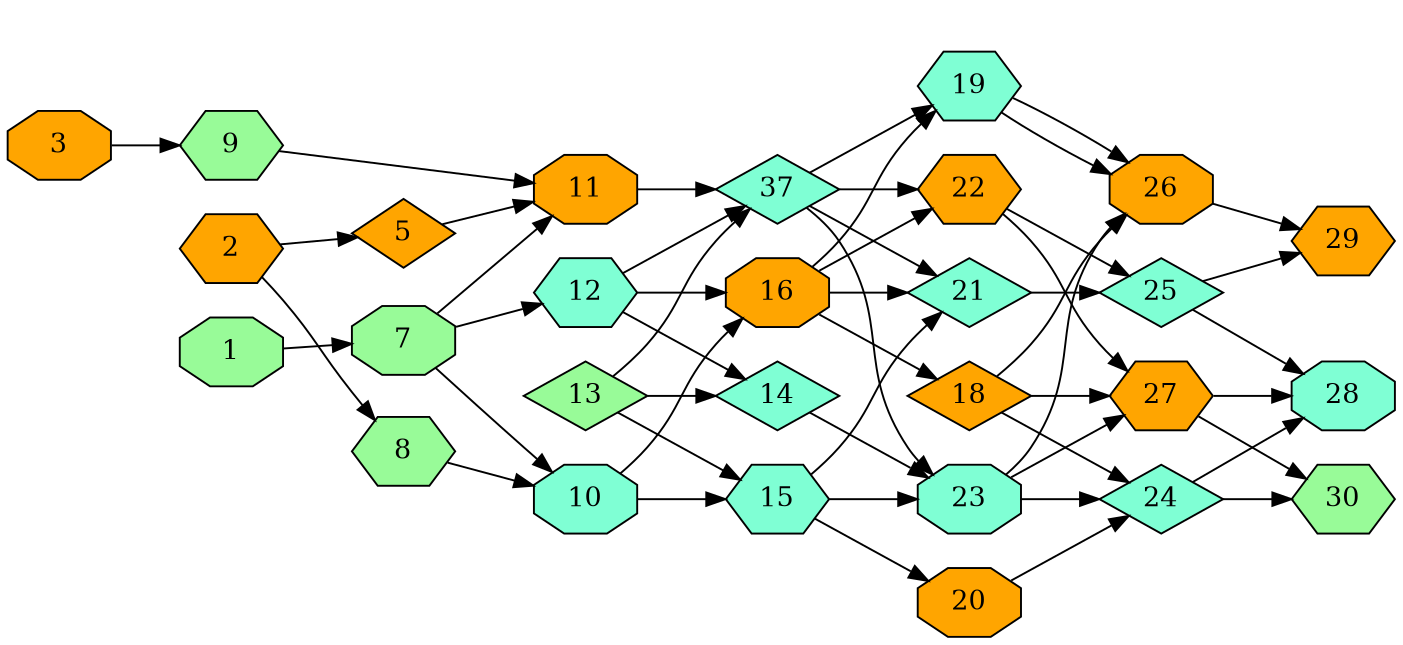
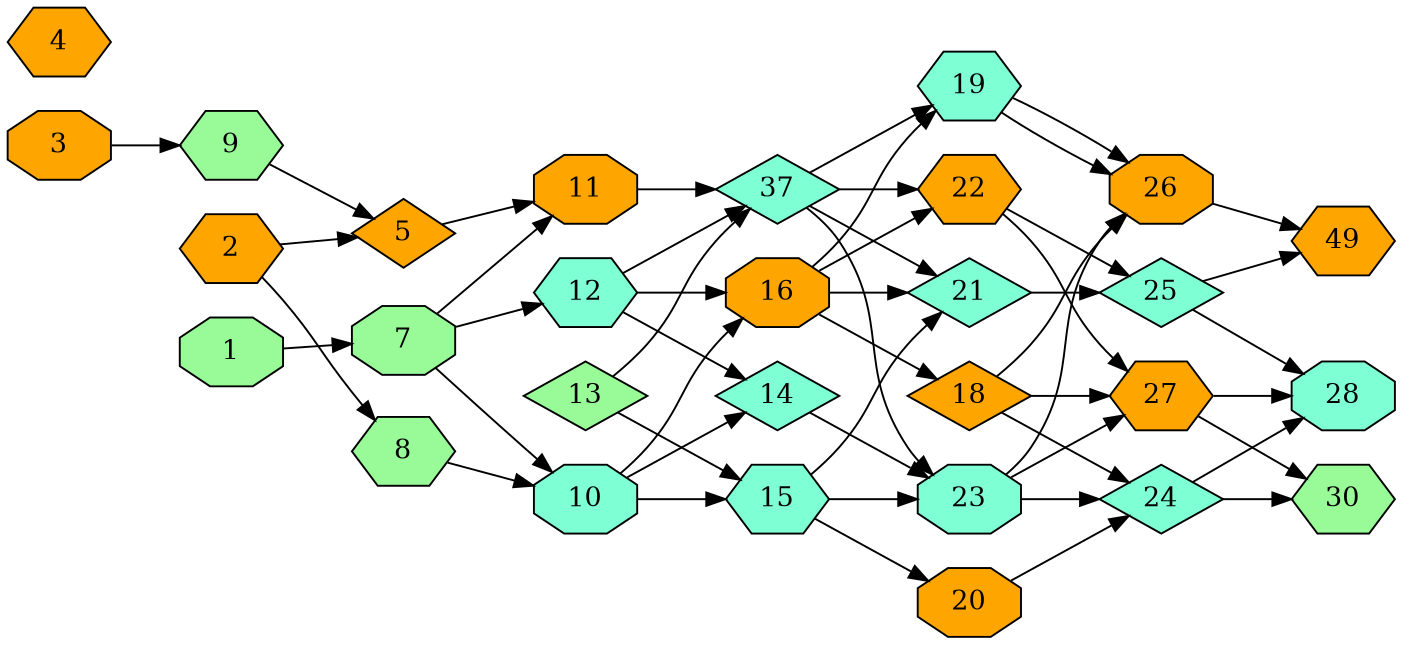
node "4": added
edge "9" -> "11": now "9" -> "5"
node "29": label "29" -> "49"
edge "13" -> "14": now "10" -> "14"
